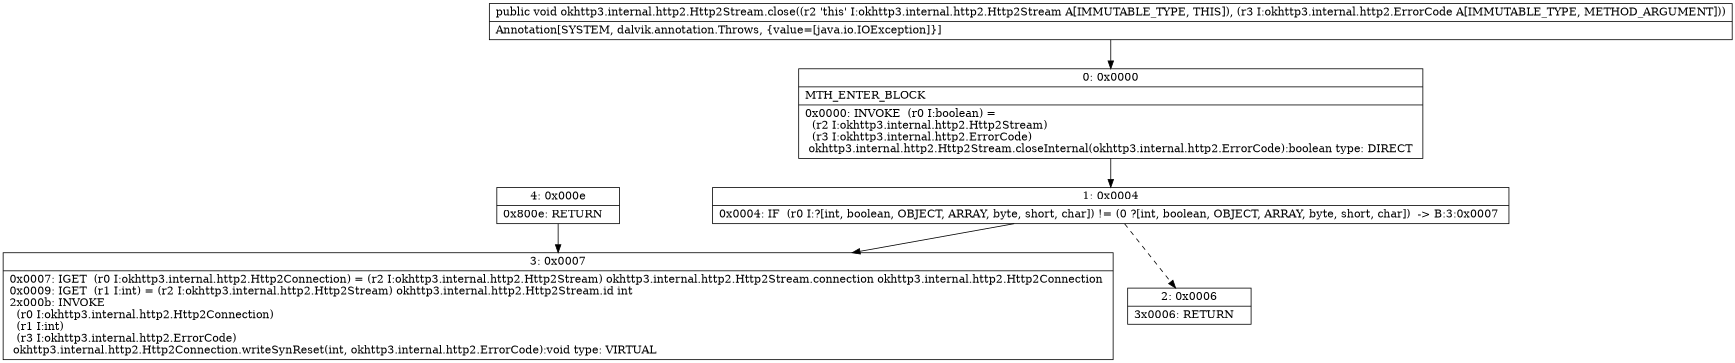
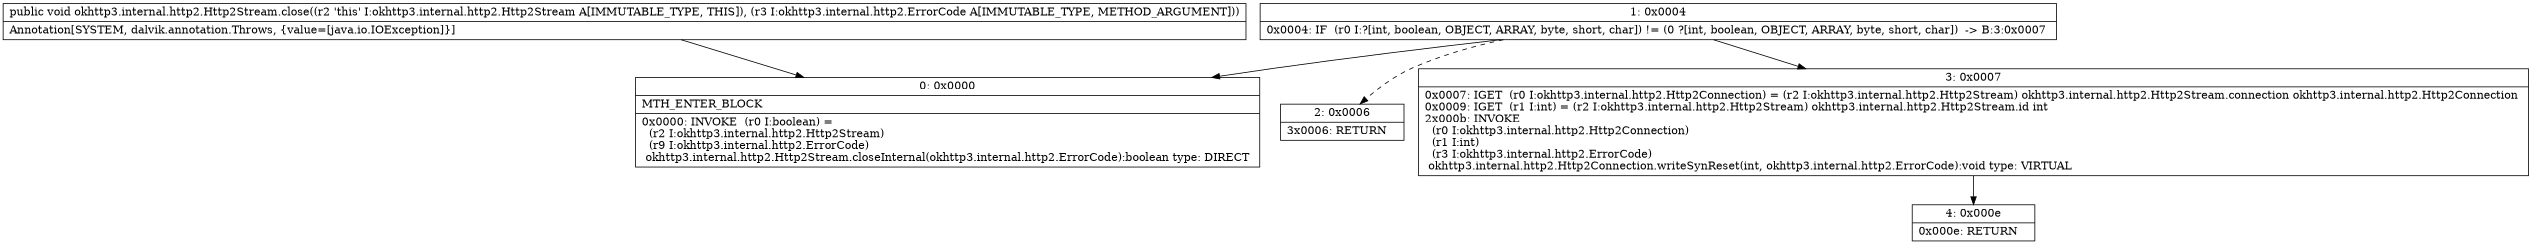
node "0: 0x0000": text "(r3 I:okhttp3.internal.http2.ErrorCode)" -> "(r9 I:okhttp3.internal.http2.ErrorCode)"
edge "0: 0x0000" -> "1: 0x0004": reversed
node "4: 0x000e": text "0x800e: RETURN" -> "0x000e: RETURN"
edge "4: 0x000e" -> "3: 0x0007": reversed
